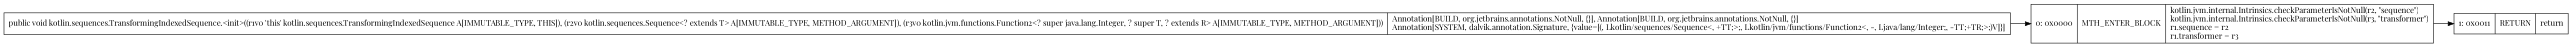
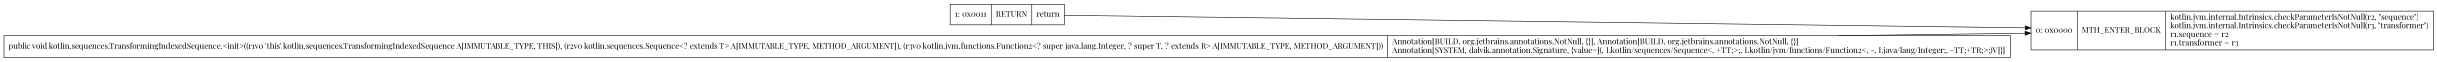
edge "0: 0x0000" -> "1: 0x0011": reversed
